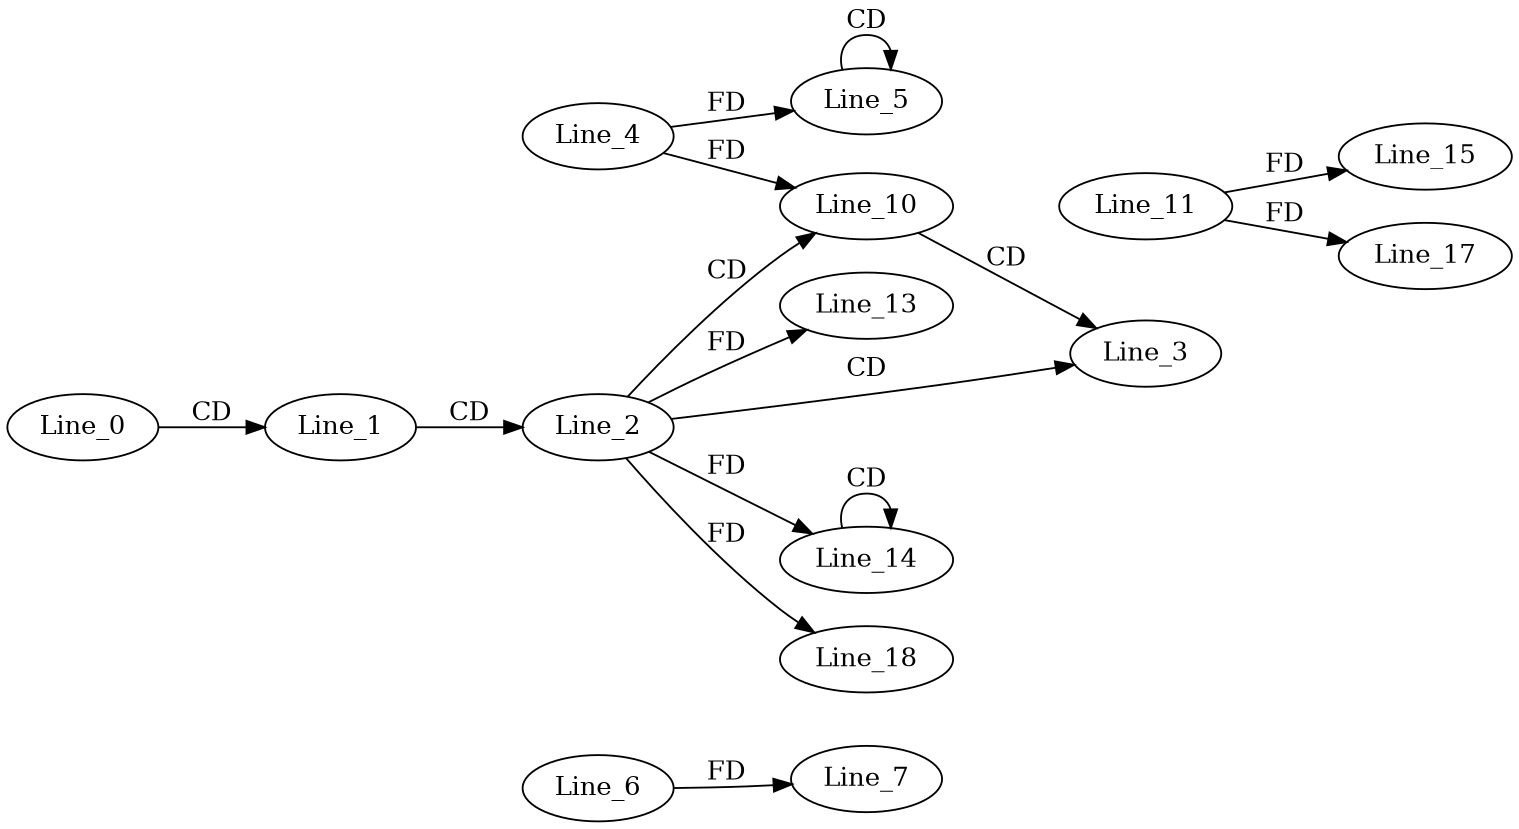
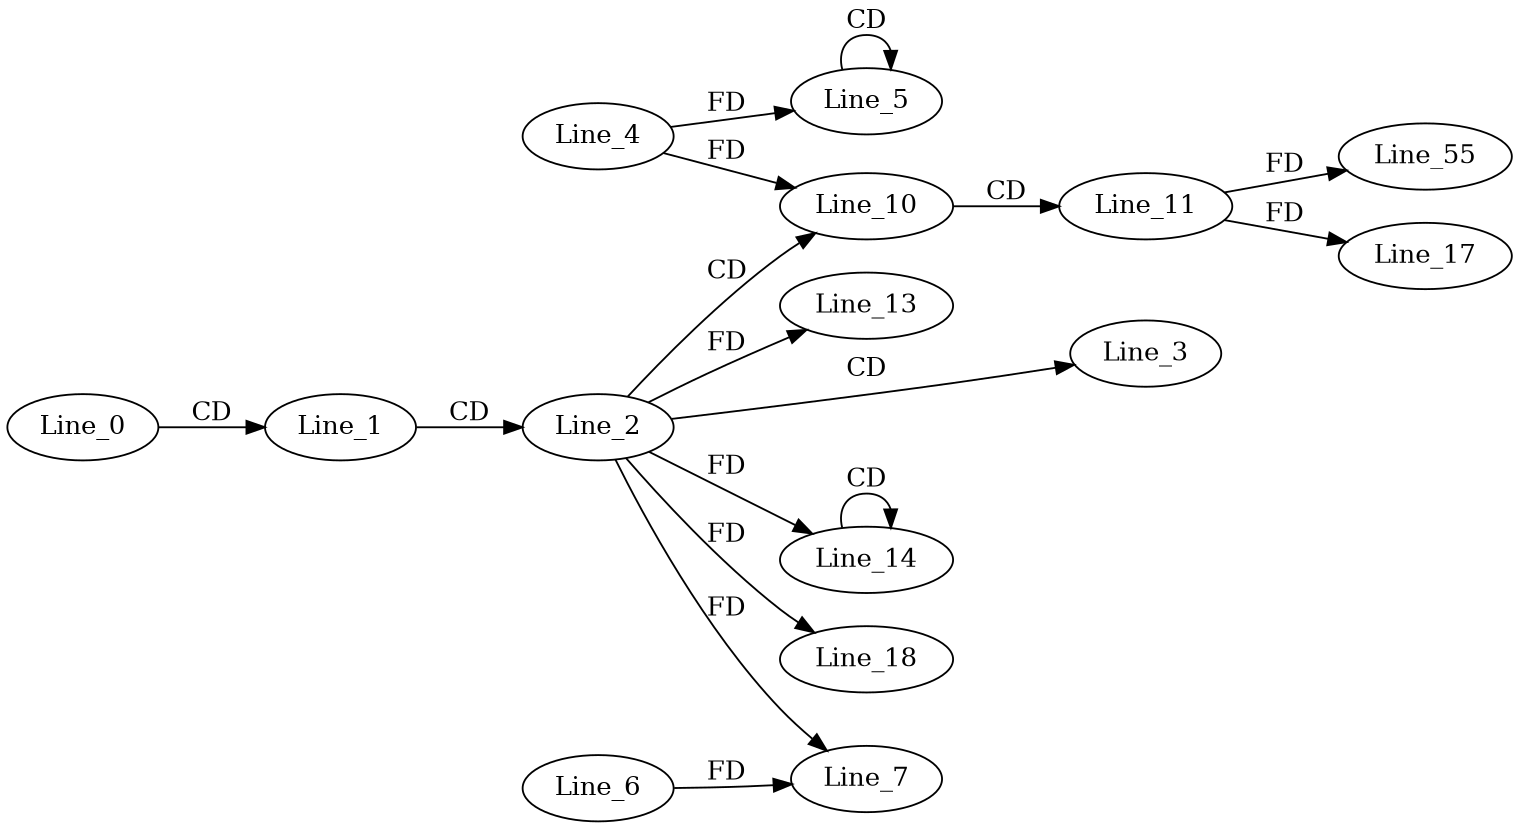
node "Line_15": label "Line_15" -> "Line_55"
edge "Line_10" -> "Line_3": now "Line_10" -> "Line_11"
edge "Line_2" -> "Line_7": added, label "FD"
